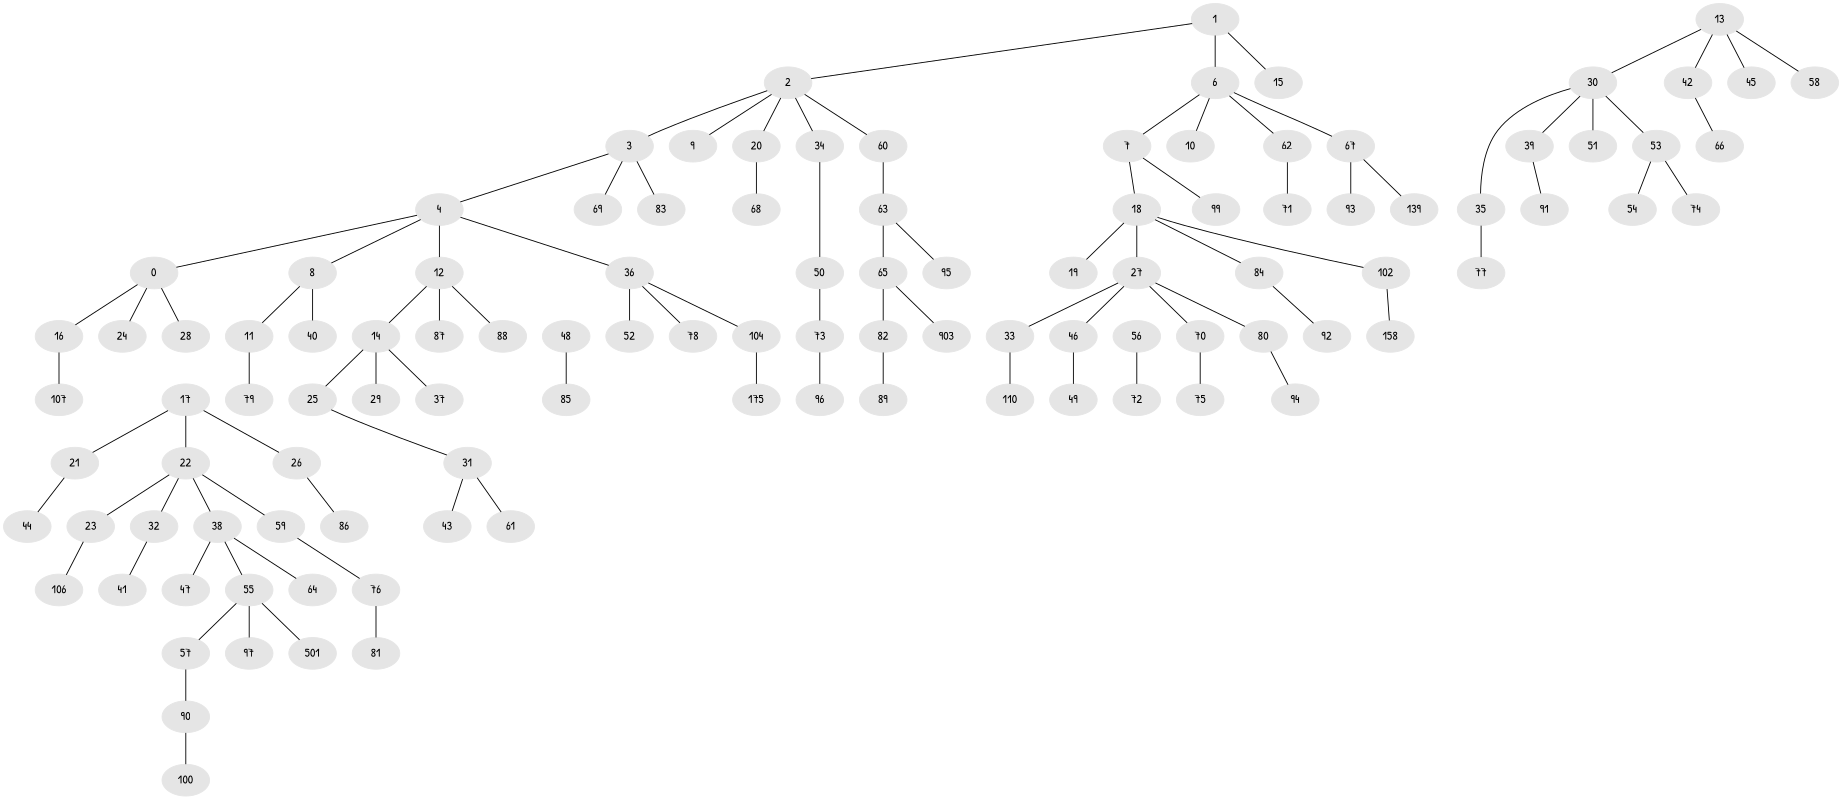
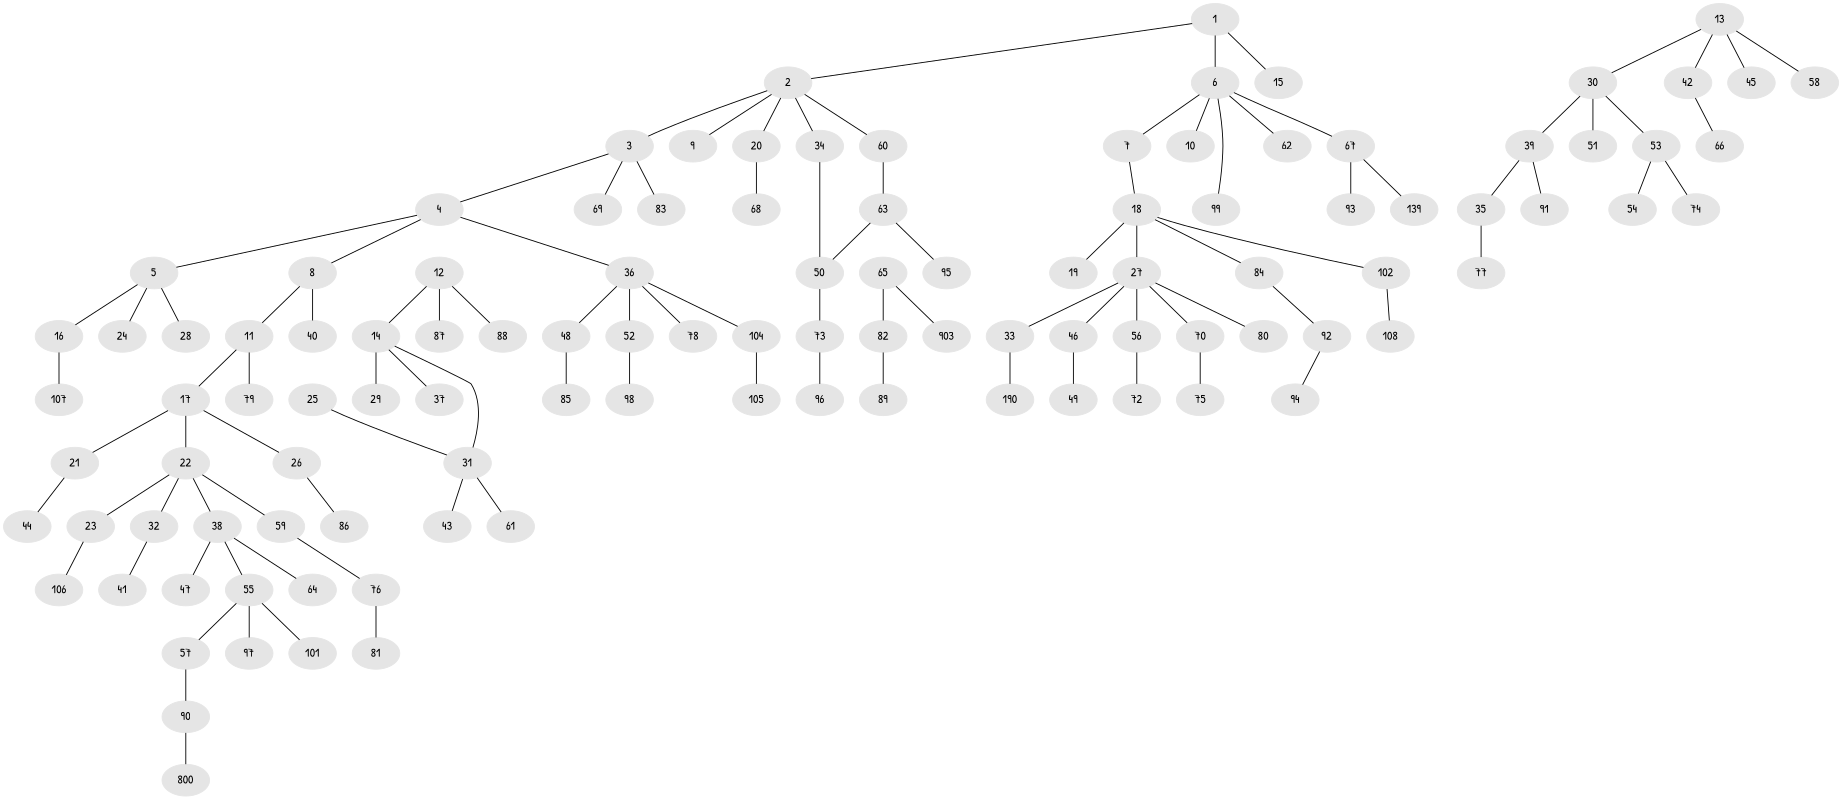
edge "30" -- "35": now "39" -- "35"
edge "7" -- "99": now "6" -- "99"
node "71": removed
edge "4" -- "12": removed
edge "63" -- "65": now "63" -- "50"
node "0": label "0" -> "5"
edge "36" -- "48": added
edge "27" -- "56": added
node "158": label "158" -> "108"
edge "11" -- "17": added
edge "14" -- "25": now "14" -- "31"
edge "80" -- "94": now "92" -- "94"
node "98": added
node "175": label "175" -> "105"
node "110": label "110" -> "190"
node "501": label "501" -> "101"
node "100": label "100" -> "800"
